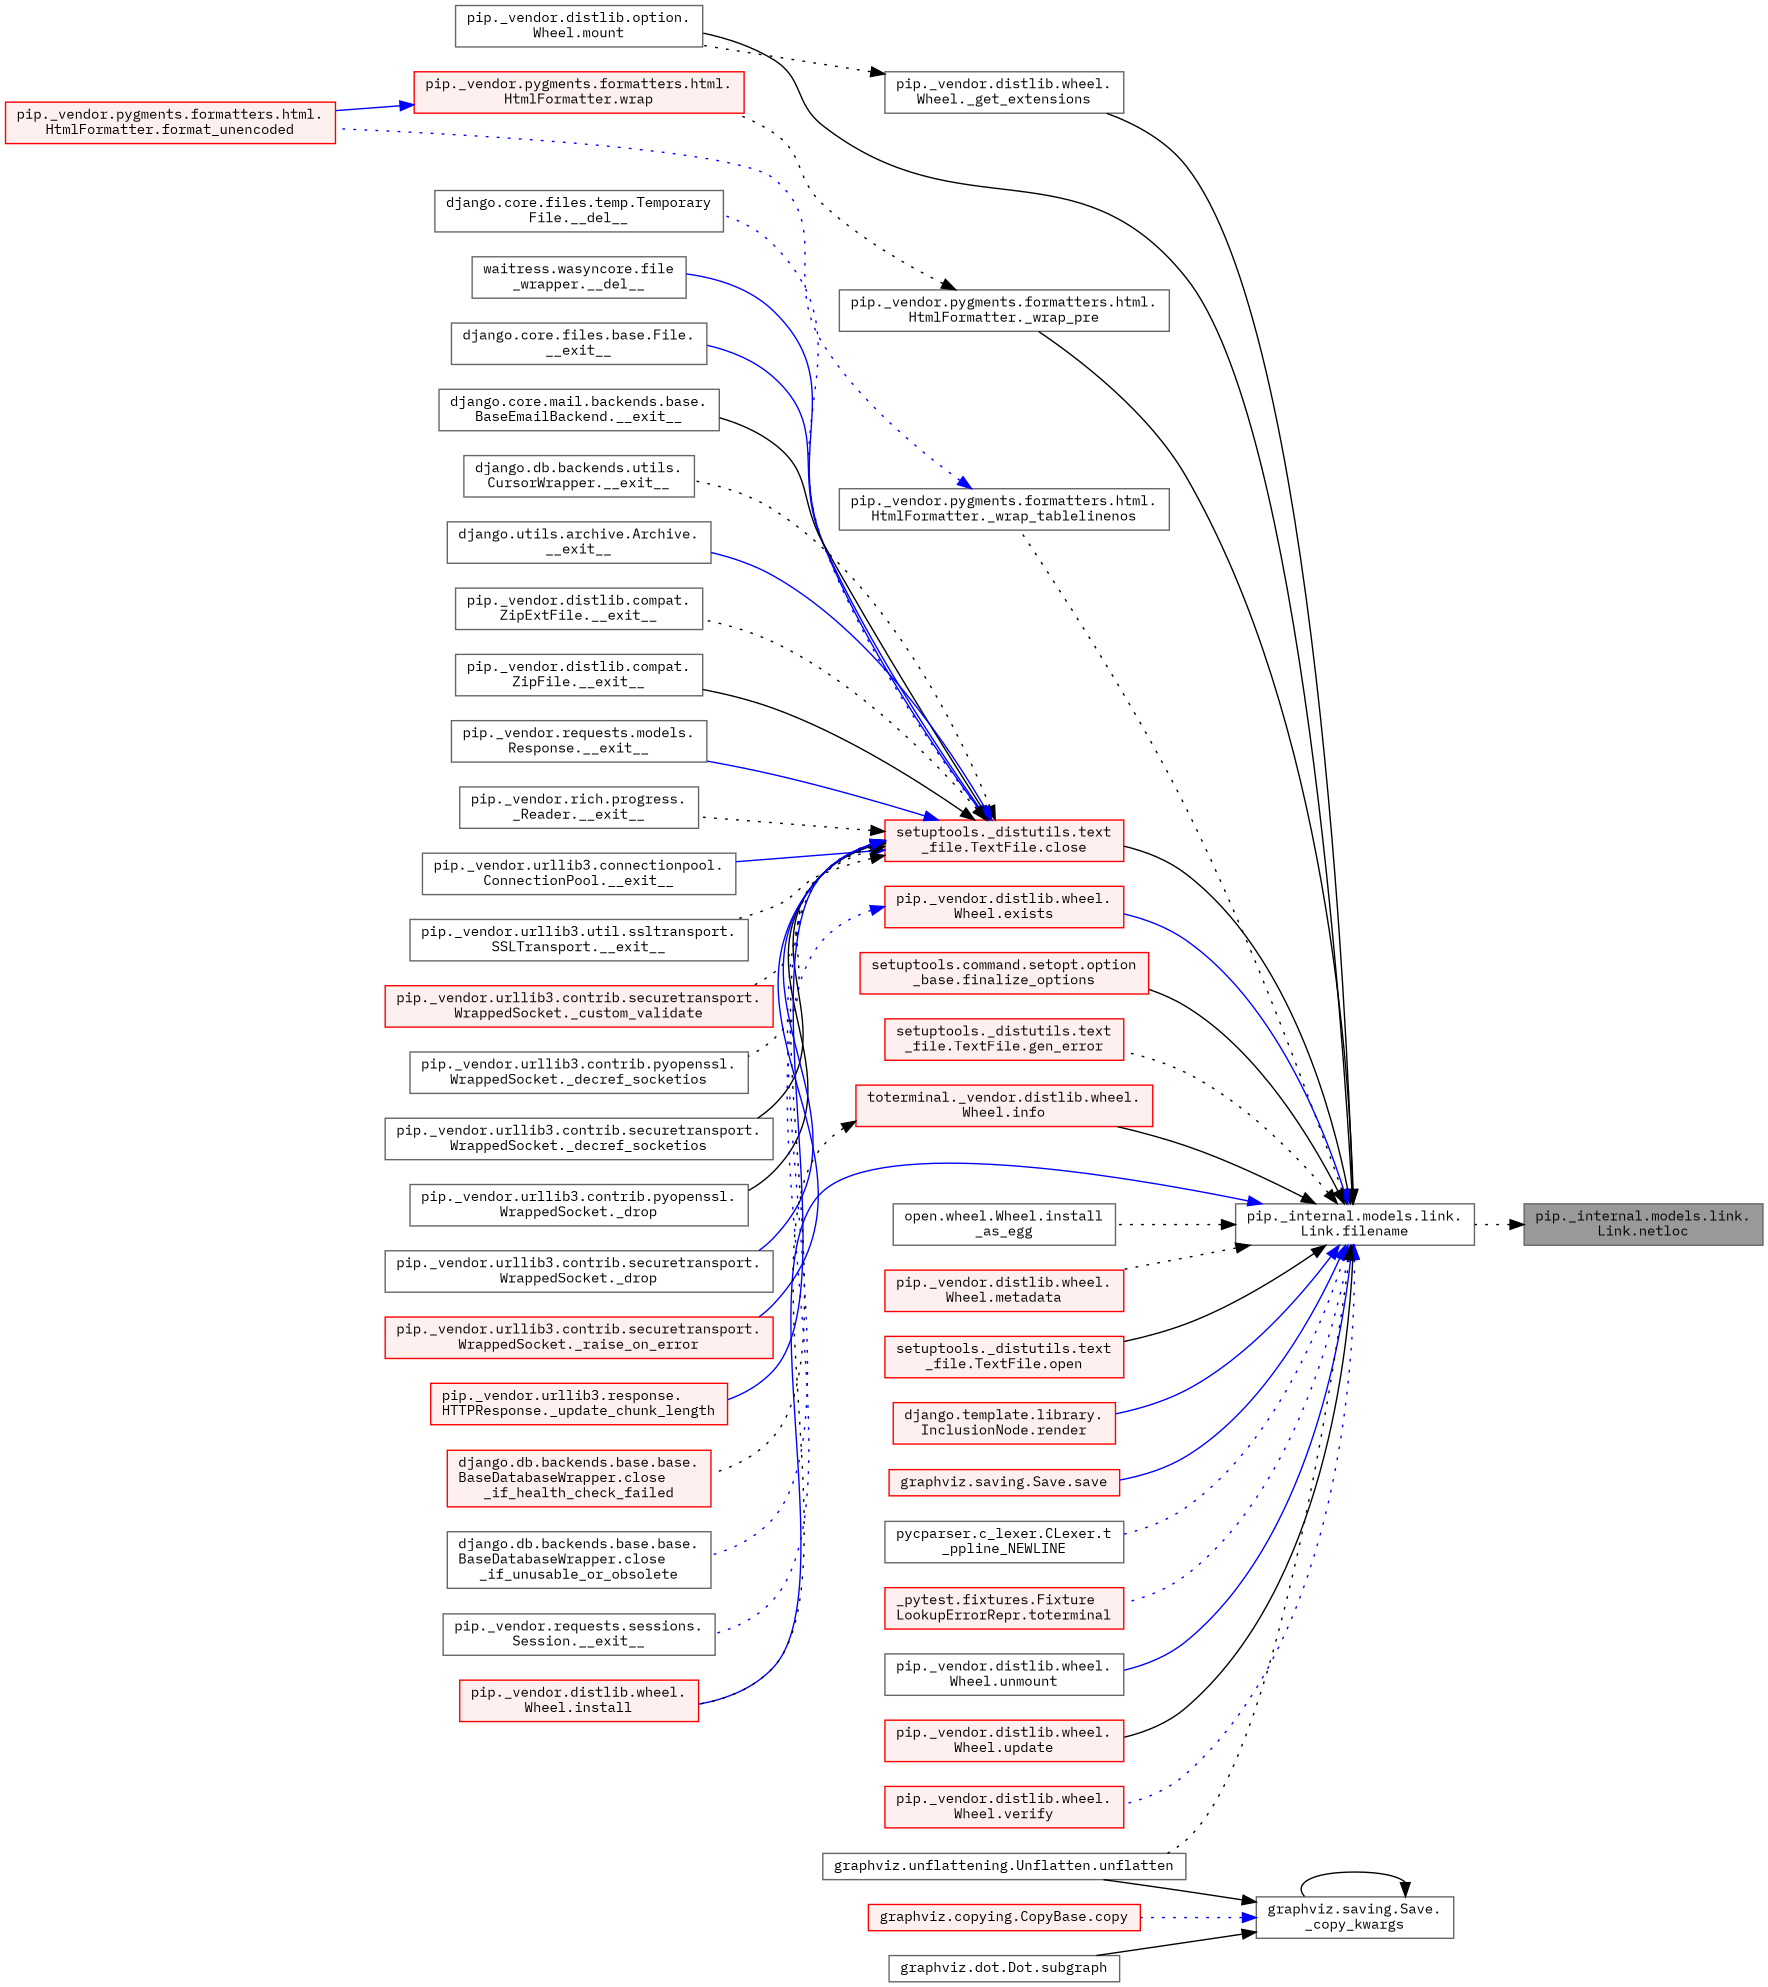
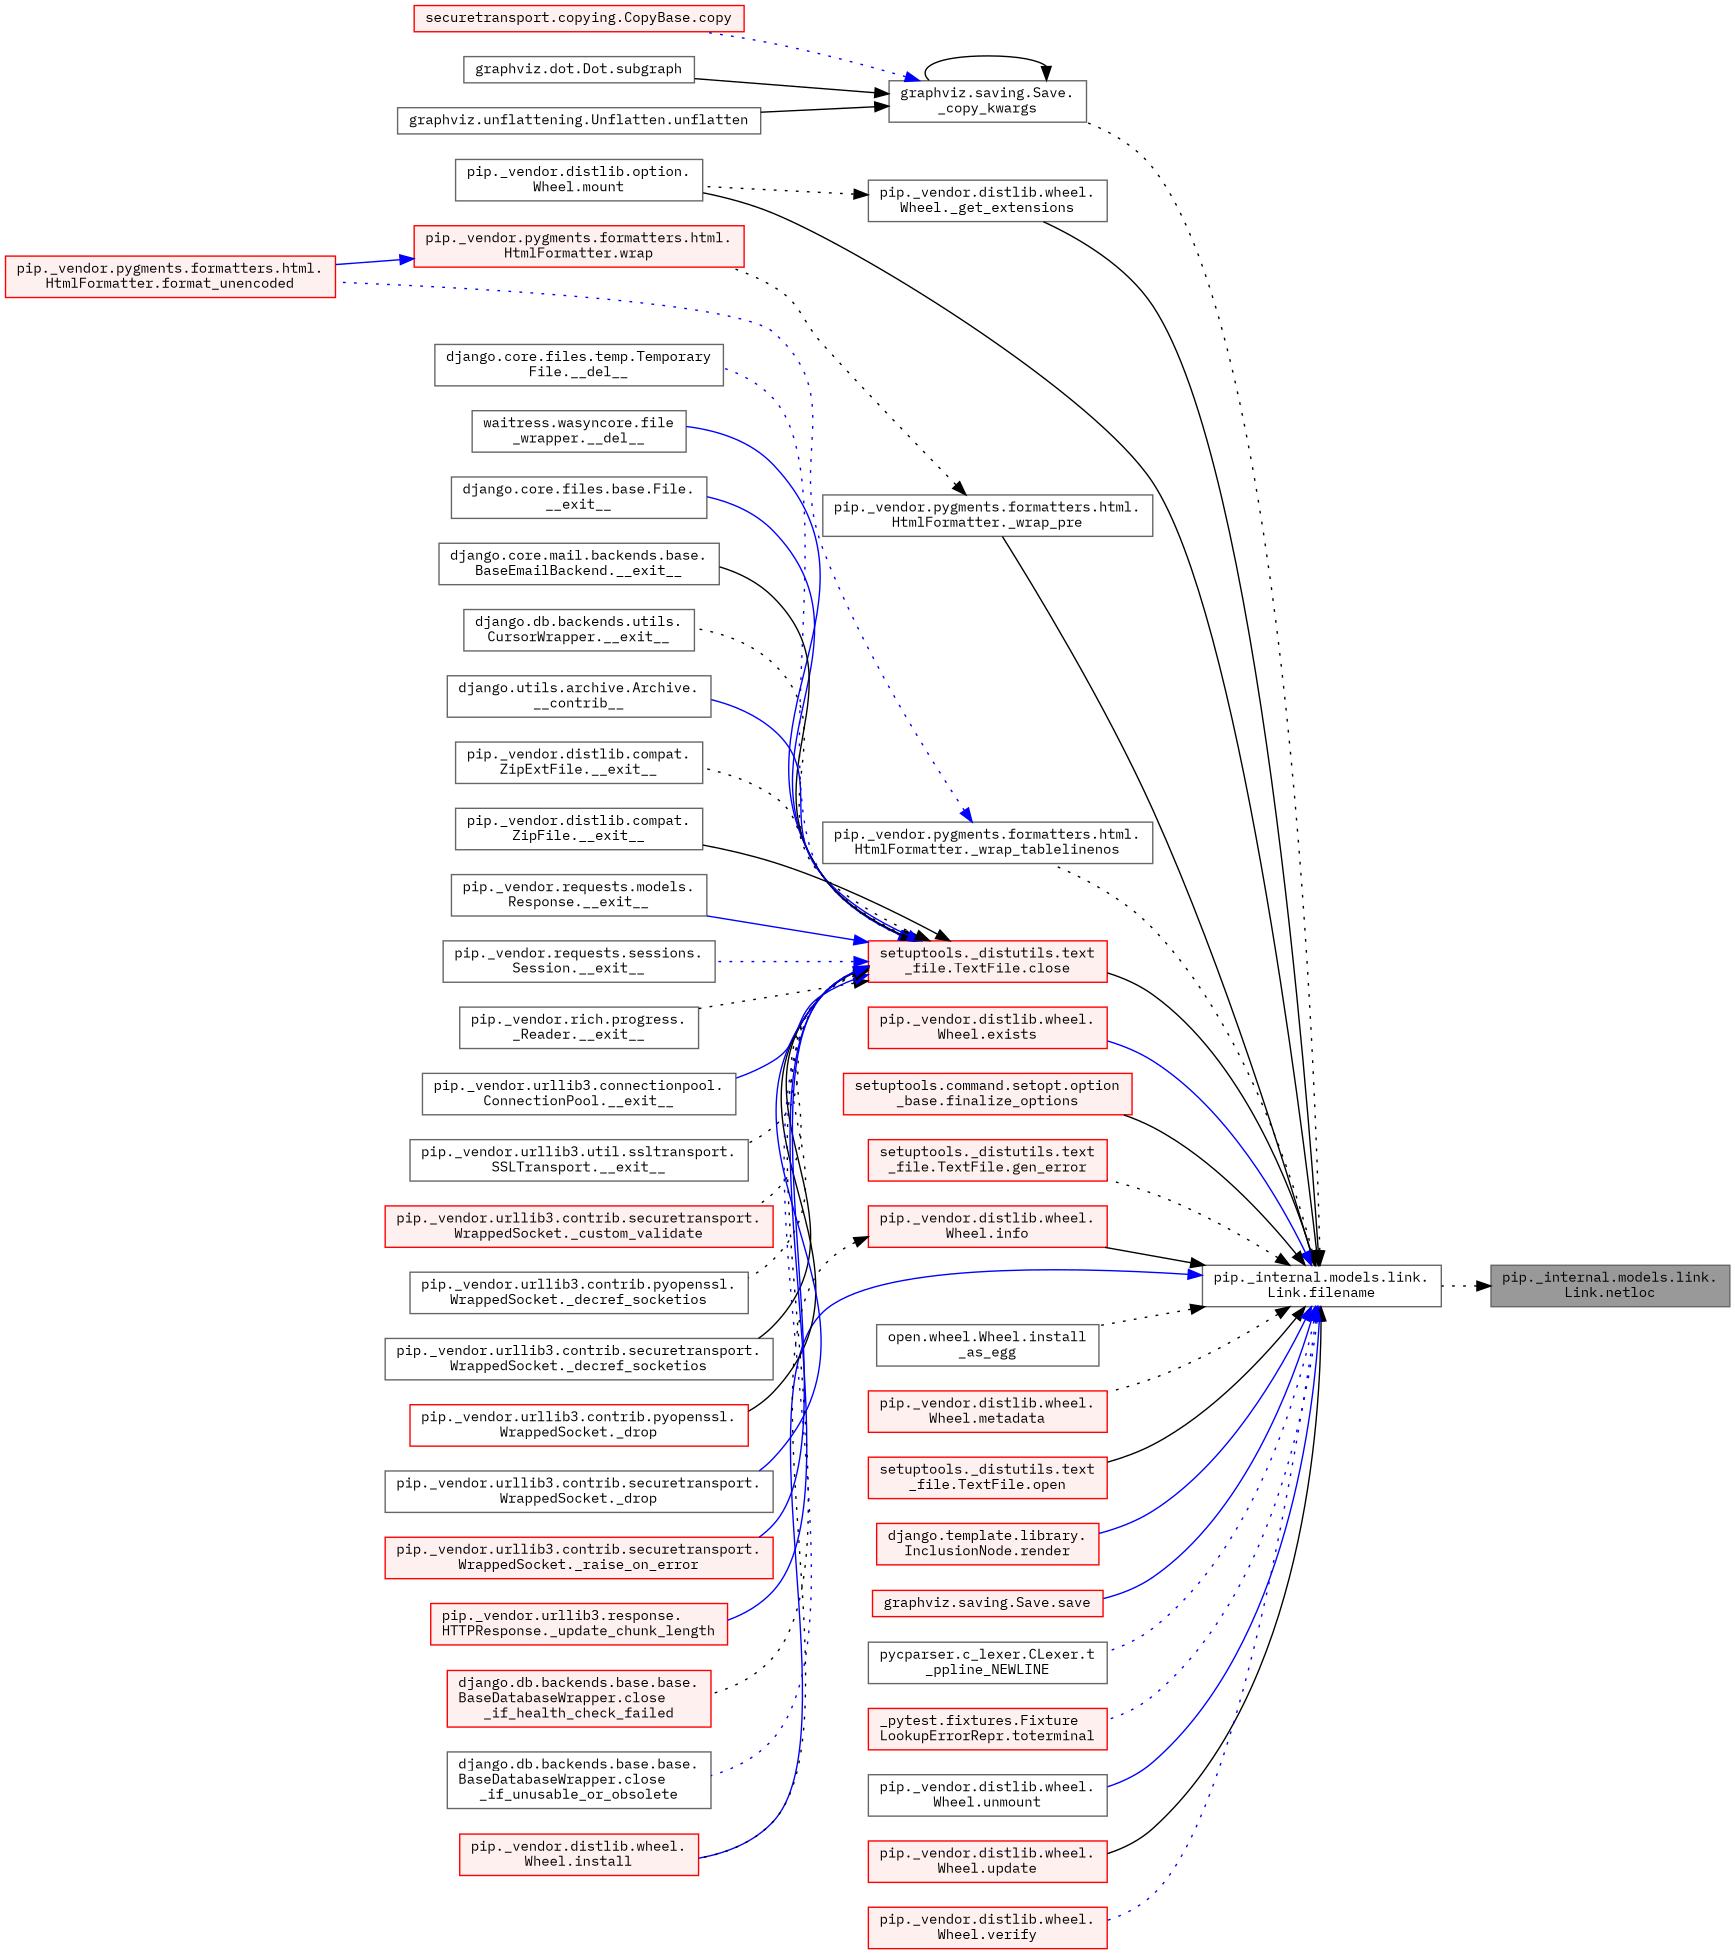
node "django.utils.archive.Archive. __exit__": label "django.utils.archive.Archive. __exit__" -> "django.utils.archive.Archive. __contrib__"
node "toterminal._vendor.distlib.wheel. Wheel.info": label "toterminal._vendor.distlib.wheel. Wheel.info" -> "pip._vendor.distlib.wheel. Wheel.info"
node "pip._vendor.urllib3.contrib.pyopenssl. WrappedSocket._drop": color grey40 -> red
edge "pip._vendor.requests.sessions. Session.__exit__" -> "pip._vendor.distlib.wheel. Wheel.exists": now "pip._vendor.requests.sessions. Session.__exit__" -> "setuptools._distutils.text _file.TextFile.close"
edge "graphviz.unflattening.Unflatten.unflatten" -> "pip._internal.models.link. Link.filename": now "graphviz.saving.Save. _copy_kwargs" -> "pip._internal.models.link. Link.filename"
node "graphviz.copying.CopyBase.copy": label "graphviz.copying.CopyBase.copy" -> "securetransport.copying.CopyBase.copy"
